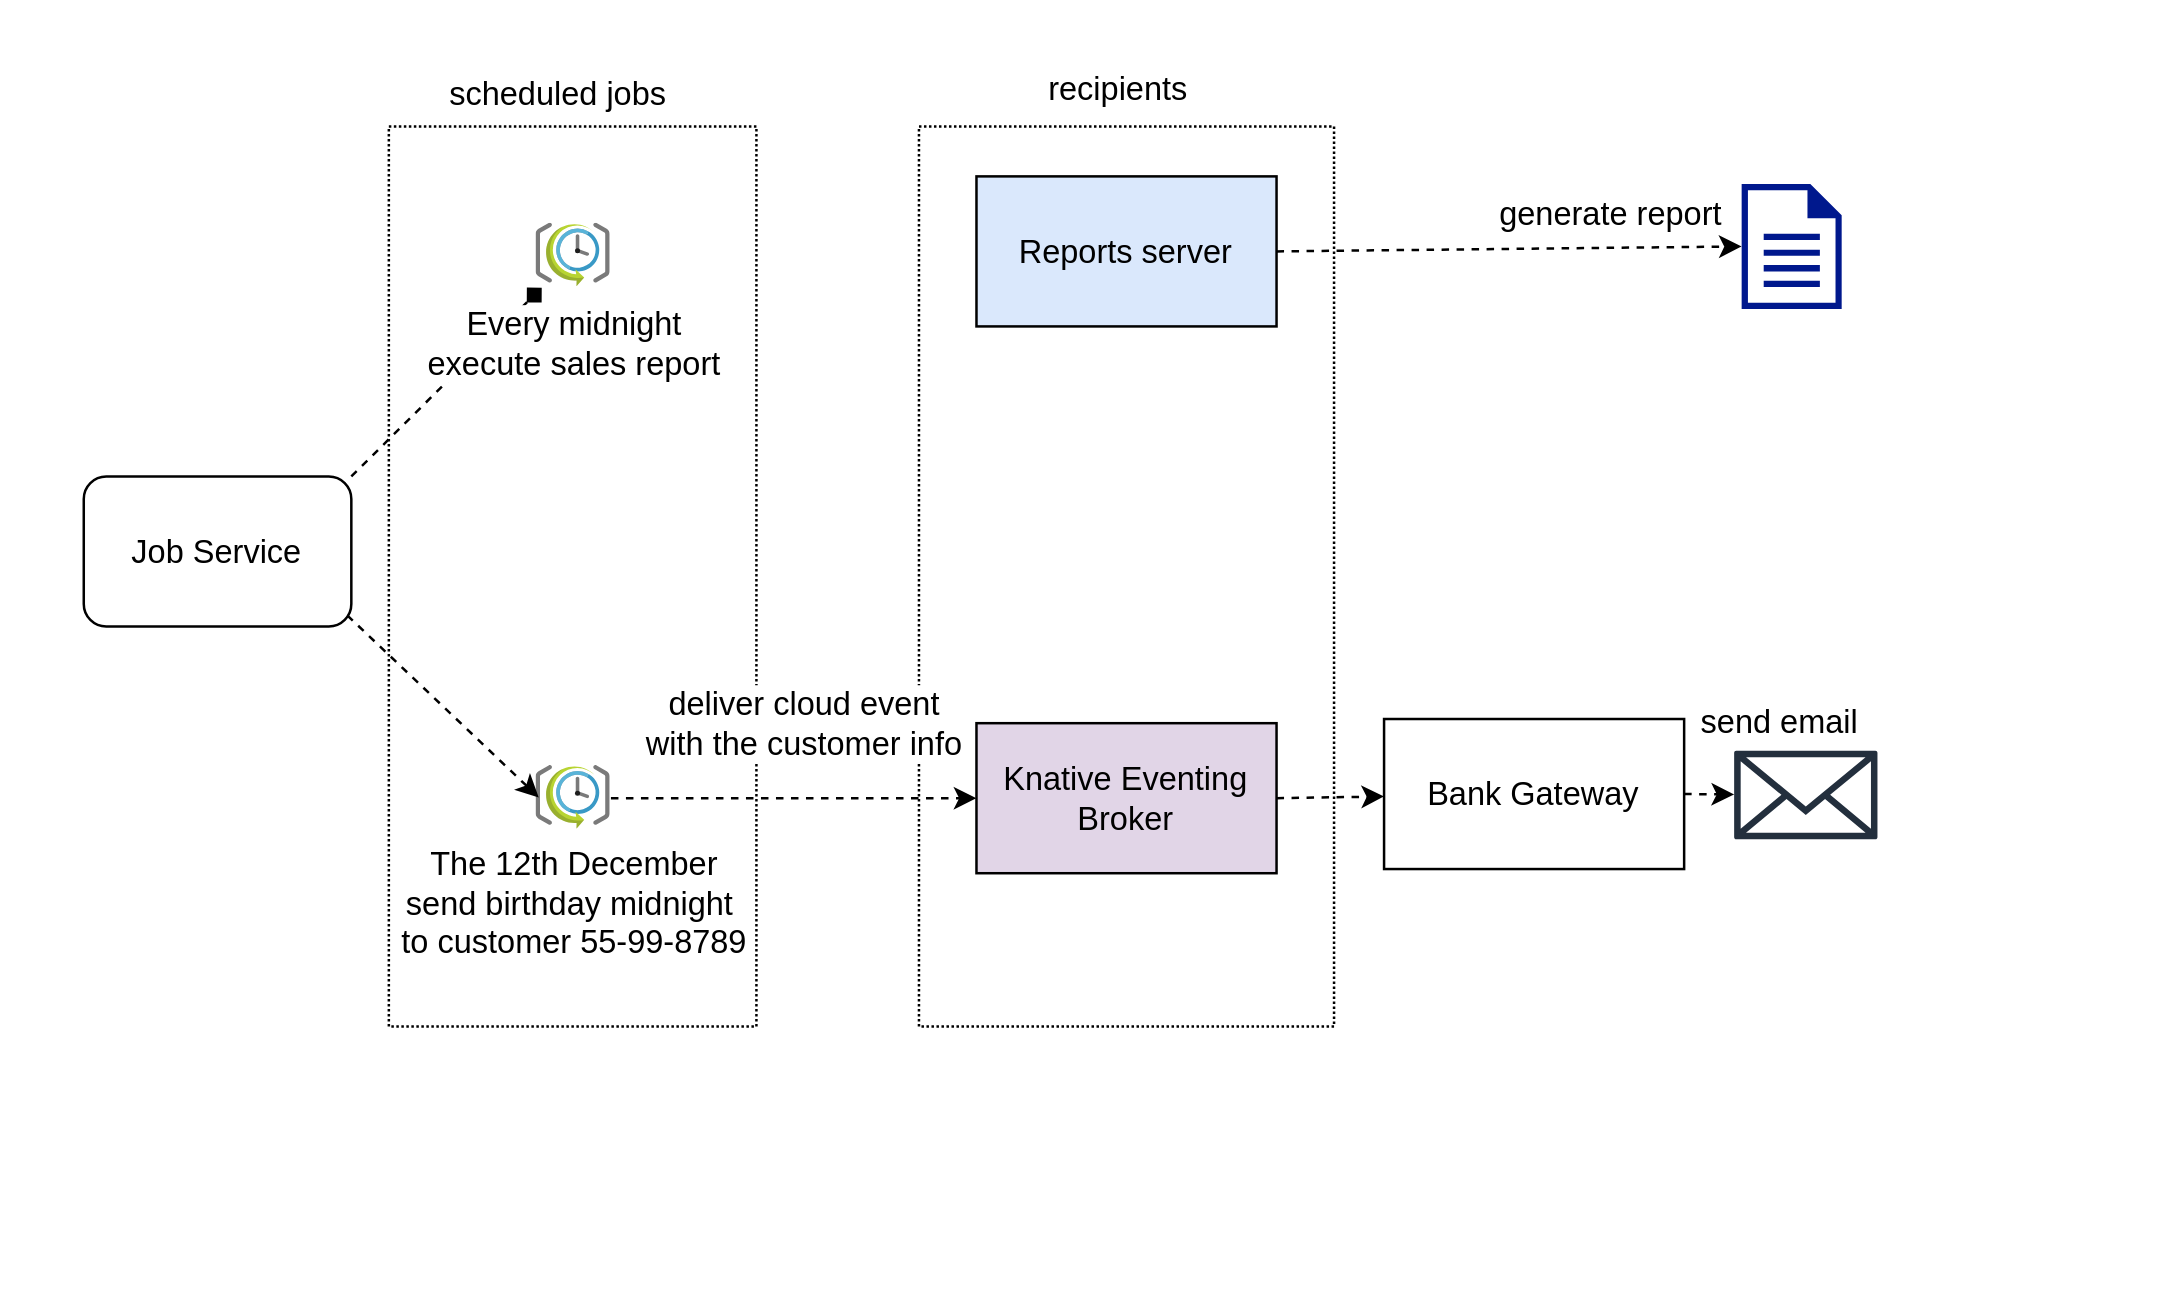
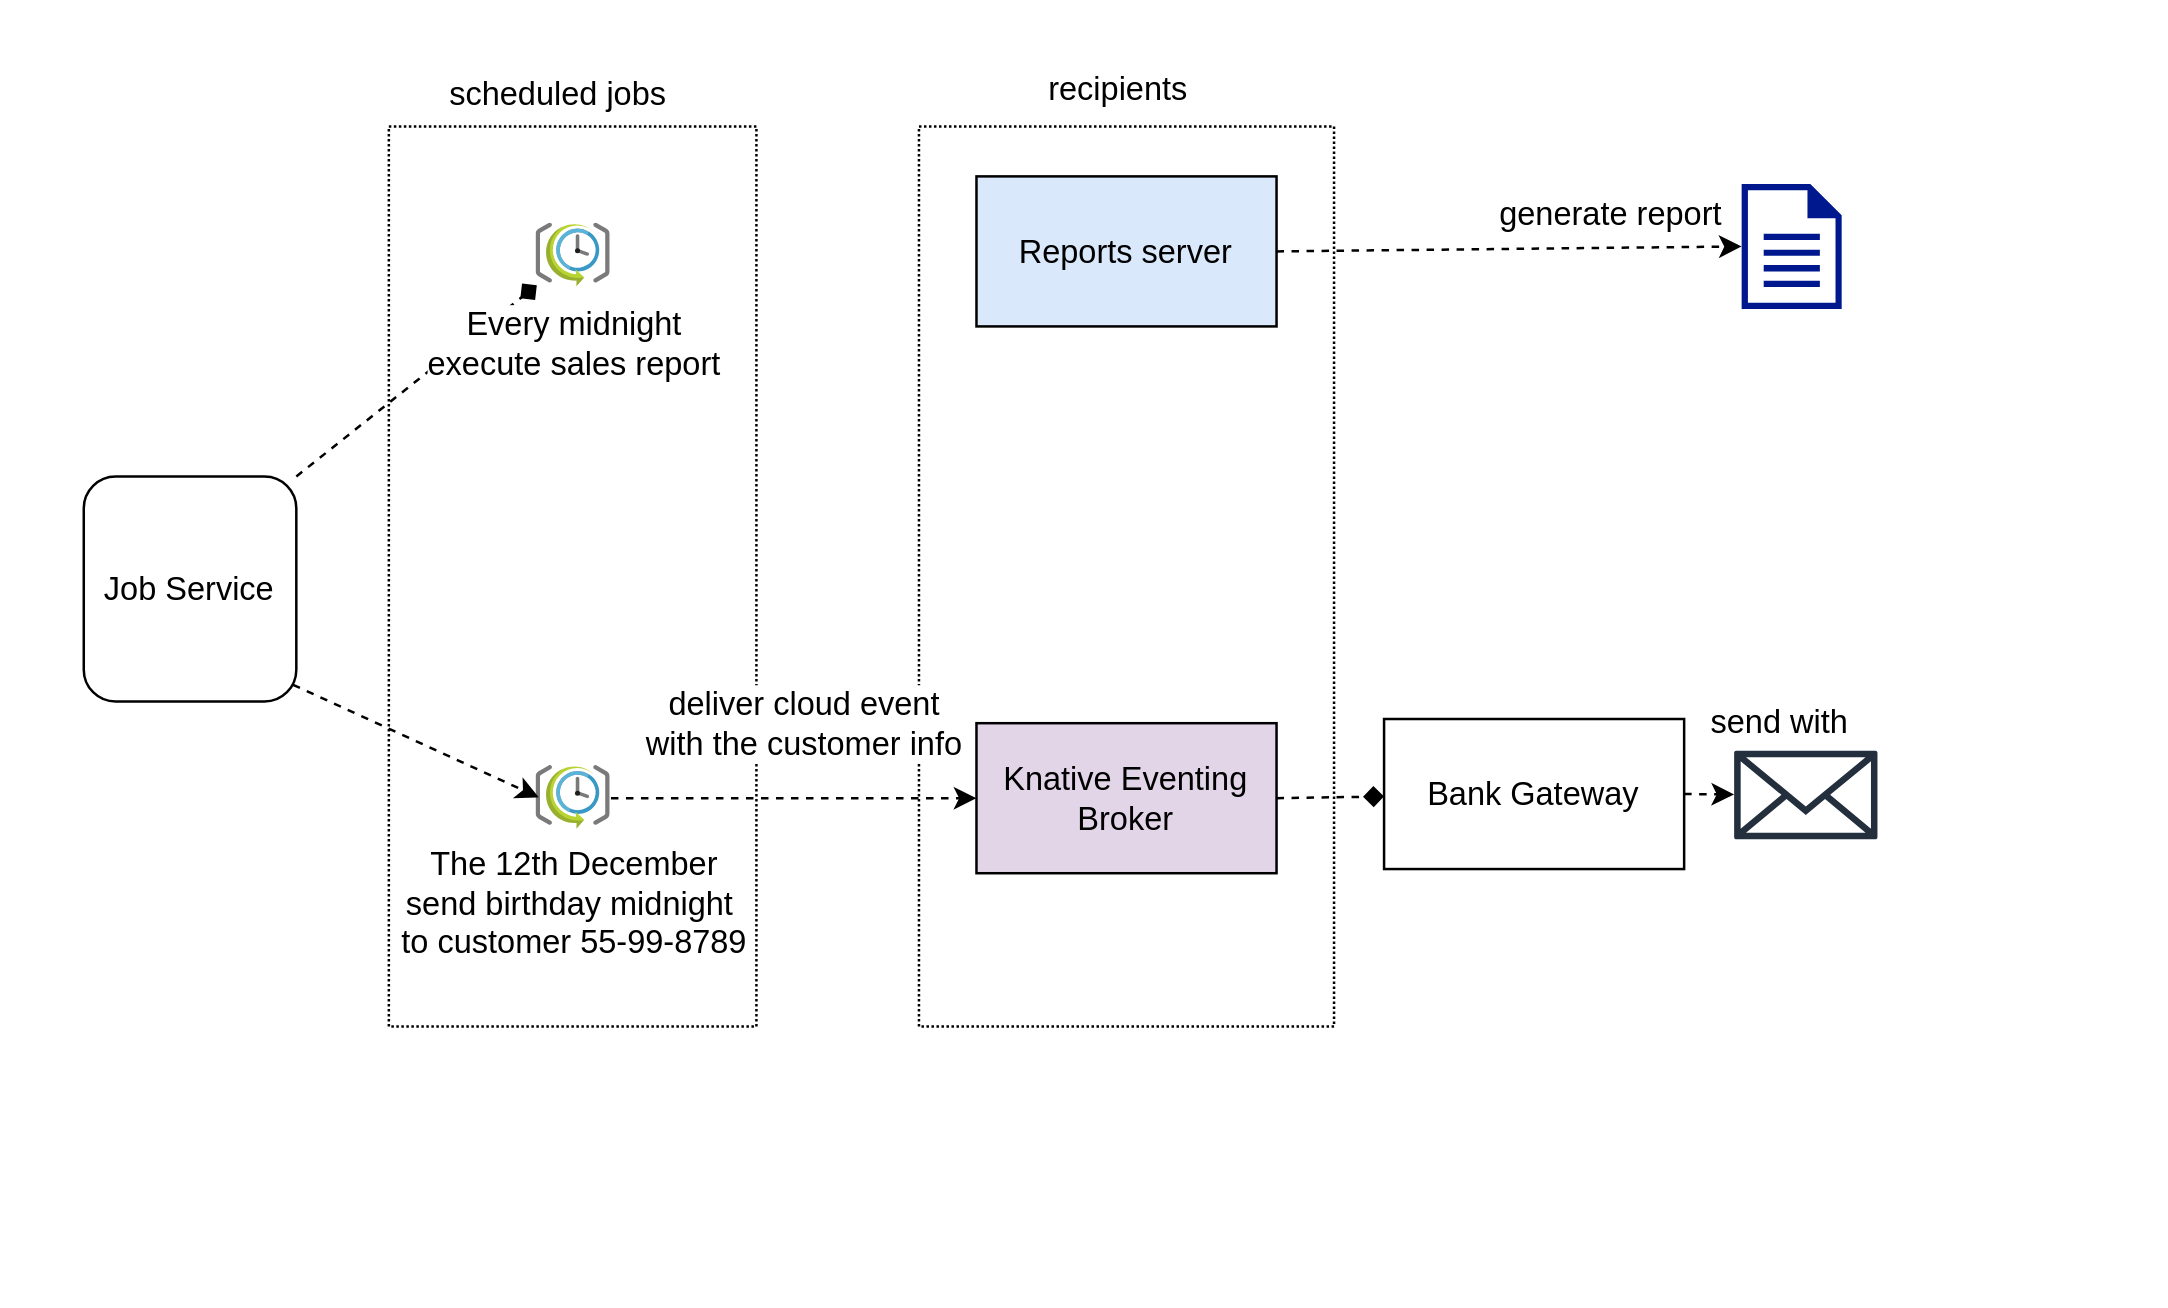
node "Job Service": size 268x150 -> 213x225
node "send email": label "send email" -> "send with"
edge "Knative Eventing Broker" -> "Bank Gateway": arrowhead classic -> diamond
